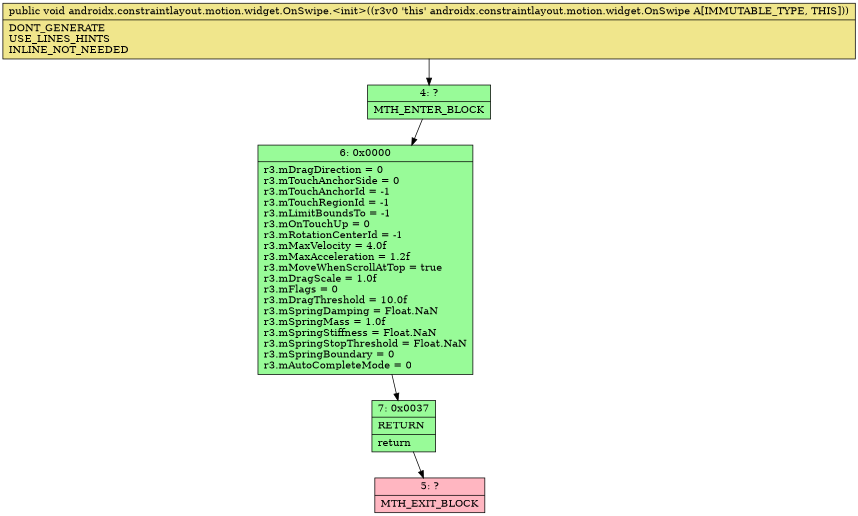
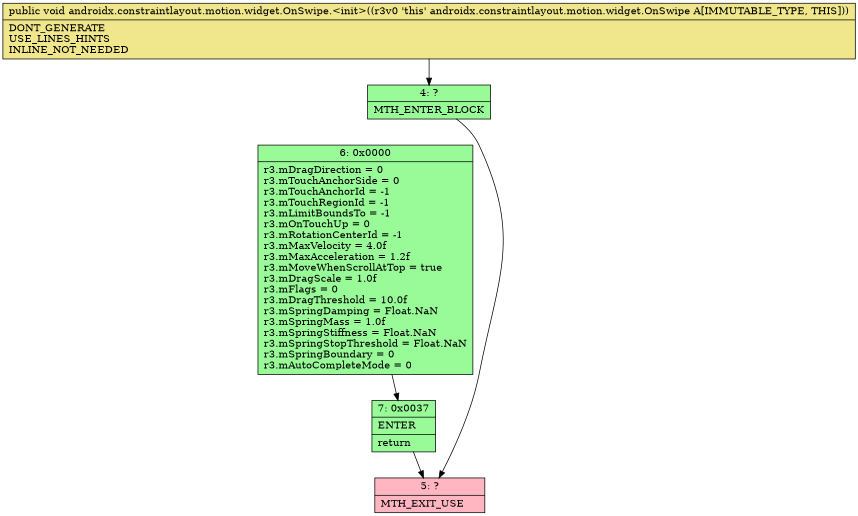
edge "4: ?" -> "6: 0x0000": now "4: ?" -> "5: ?"
node "7: 0x0037": text "RETURN" -> "ENTER"
node "5: ?": text "MTH_EXIT_BLOCK" -> "MTH_EXIT_USE"
